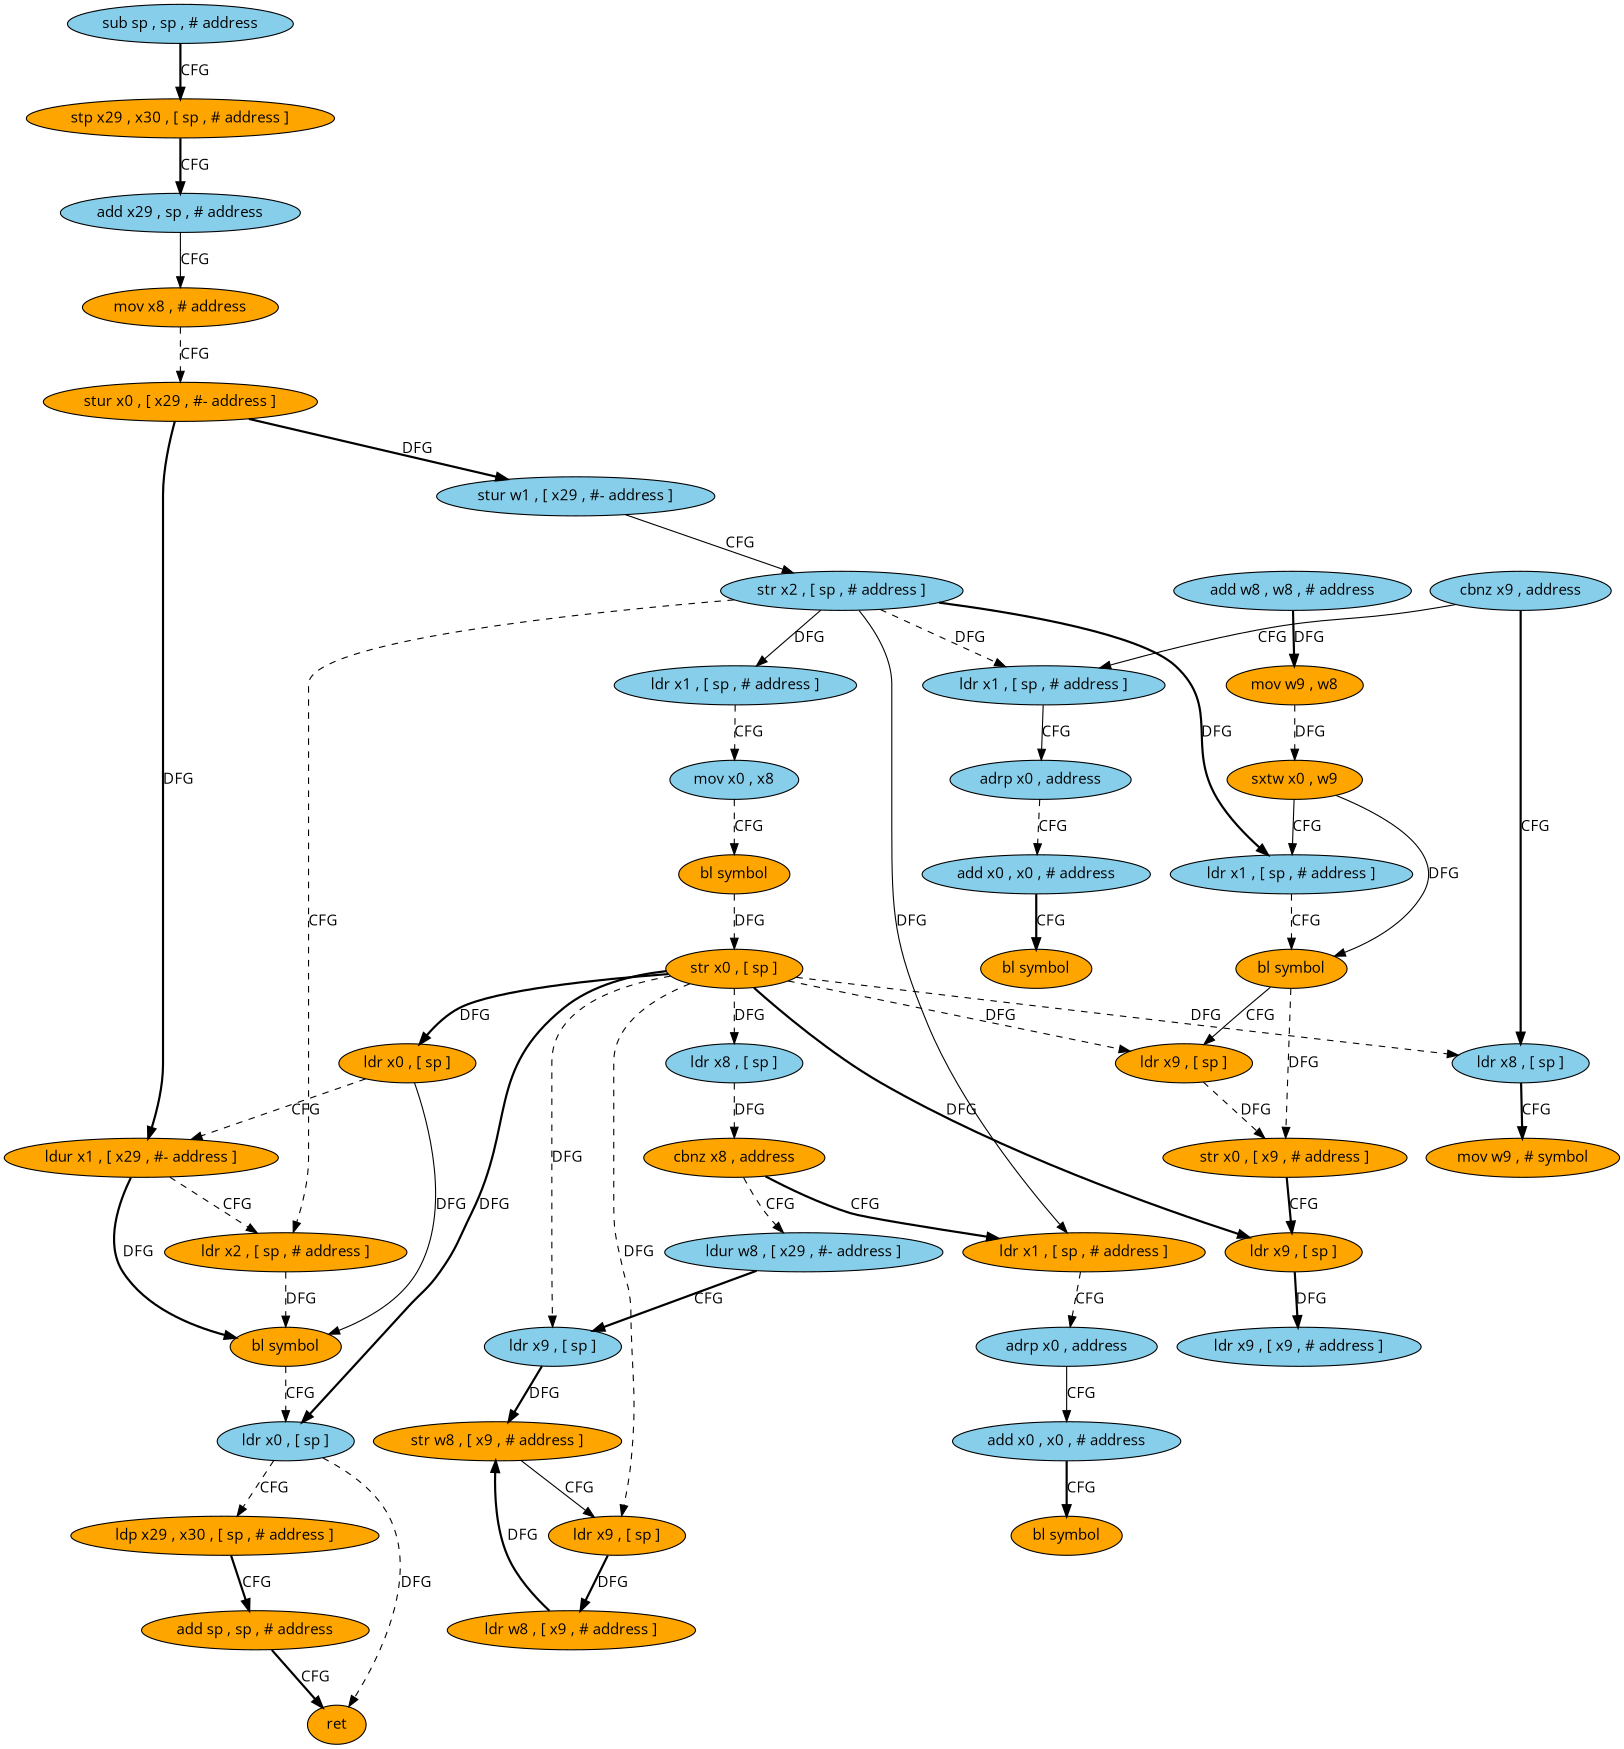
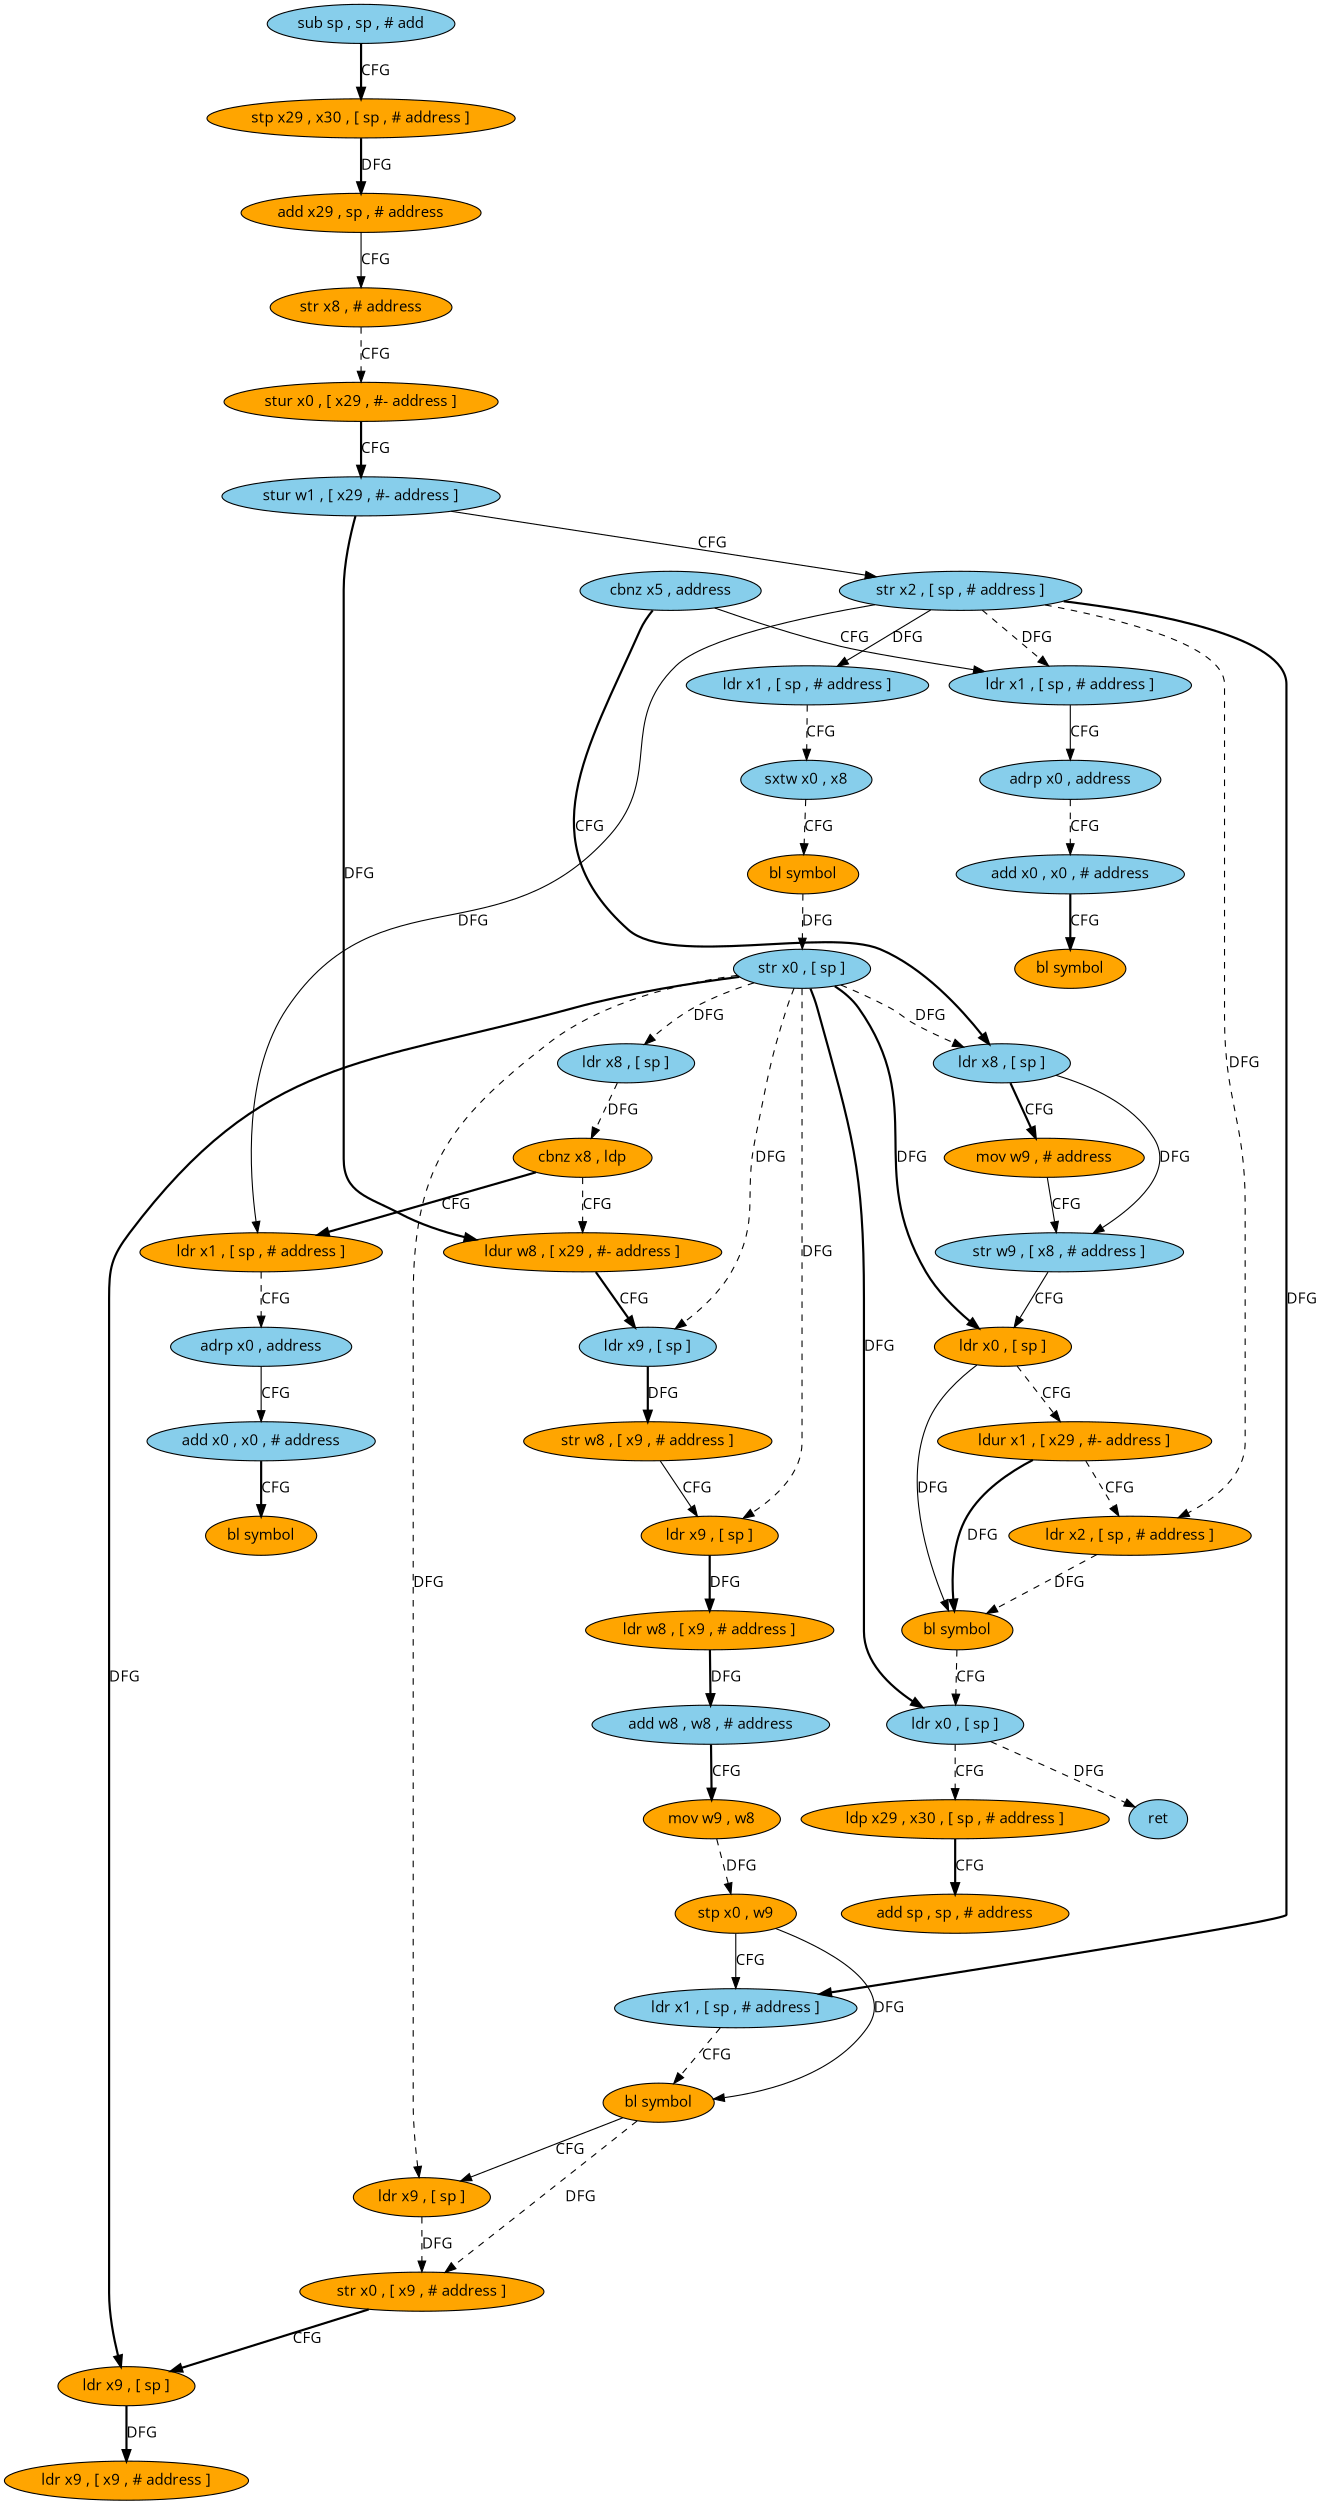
node "sub sp , sp , # address": label "sub sp , sp , # address" -> "sub sp , sp , # add"
edge "stp x29 , x30 , [ sp , # address ]" -> "add x29 , sp , # address": label "CFG" -> "DFG"
node "add x29 , sp , # address": fillcolor skyblue -> orange
node "mov x8 , # address": label "mov x8 , # address" -> "str x8 , # address"
edge "stur x0 , [ x29 , #- address ]" -> "stur w1 , [ x29 , #- address ]": label "DFG" -> "CFG"
node "cbnz x9 , address": label "cbnz x9 , address" -> "cbnz x5 , address"
edge "add w8 , w8 , # address" -> "mov w9 , w8": label "DFG" -> "CFG"
edge "stur x0 , [ x29 , #- address ]" -> "ldur x1 , [ x29 , #- address ]": removed, label "DFG"
node "mov x0 , x8": label "mov x0 , x8" -> "sxtw x0 , x8"
node "sxtw x0 , w9": label "sxtw x0 , w9" -> "stp x0 , w9"
edge "stur w1 , [ x29 , #- address ]" -> "ldur w8 , [ x29 , #- address ]": added, label "DFG"
edge "str x2 , [ sp , # address ]" -> "ldr x2 , [ sp , # address ]": label "CFG" -> "DFG"
node "str x0 , [ sp ]": fillcolor orange -> skyblue
node "cbnz x8 , address": label "cbnz x8 , address" -> "cbnz x8 , ldp"
node "mov w9 , # symbol": label "mov w9 , # symbol" -> "mov w9 , # address"
node "ldur w8 , [ x29 , #- address ]": fillcolor skyblue -> orange
node "str w9 , [ x8 , # address ]": added
node "ldr x9 , [ x9 , # address ]": fillcolor skyblue -> orange
edge "ldr w8 , [ x9 , # address ]" -> "str w8 , [ x9 , # address ]": now "ldr w8 , [ x9 , # address ]" -> "add w8 , w8 , # address"
edge "add sp , sp , # address" -> "ret": removed, label "CFG"
node "ret": fillcolor orange -> skyblue
